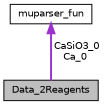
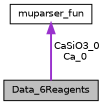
node "Data_2Reagents": label "Data_2Reagents" -> "Data_6Reagents"
